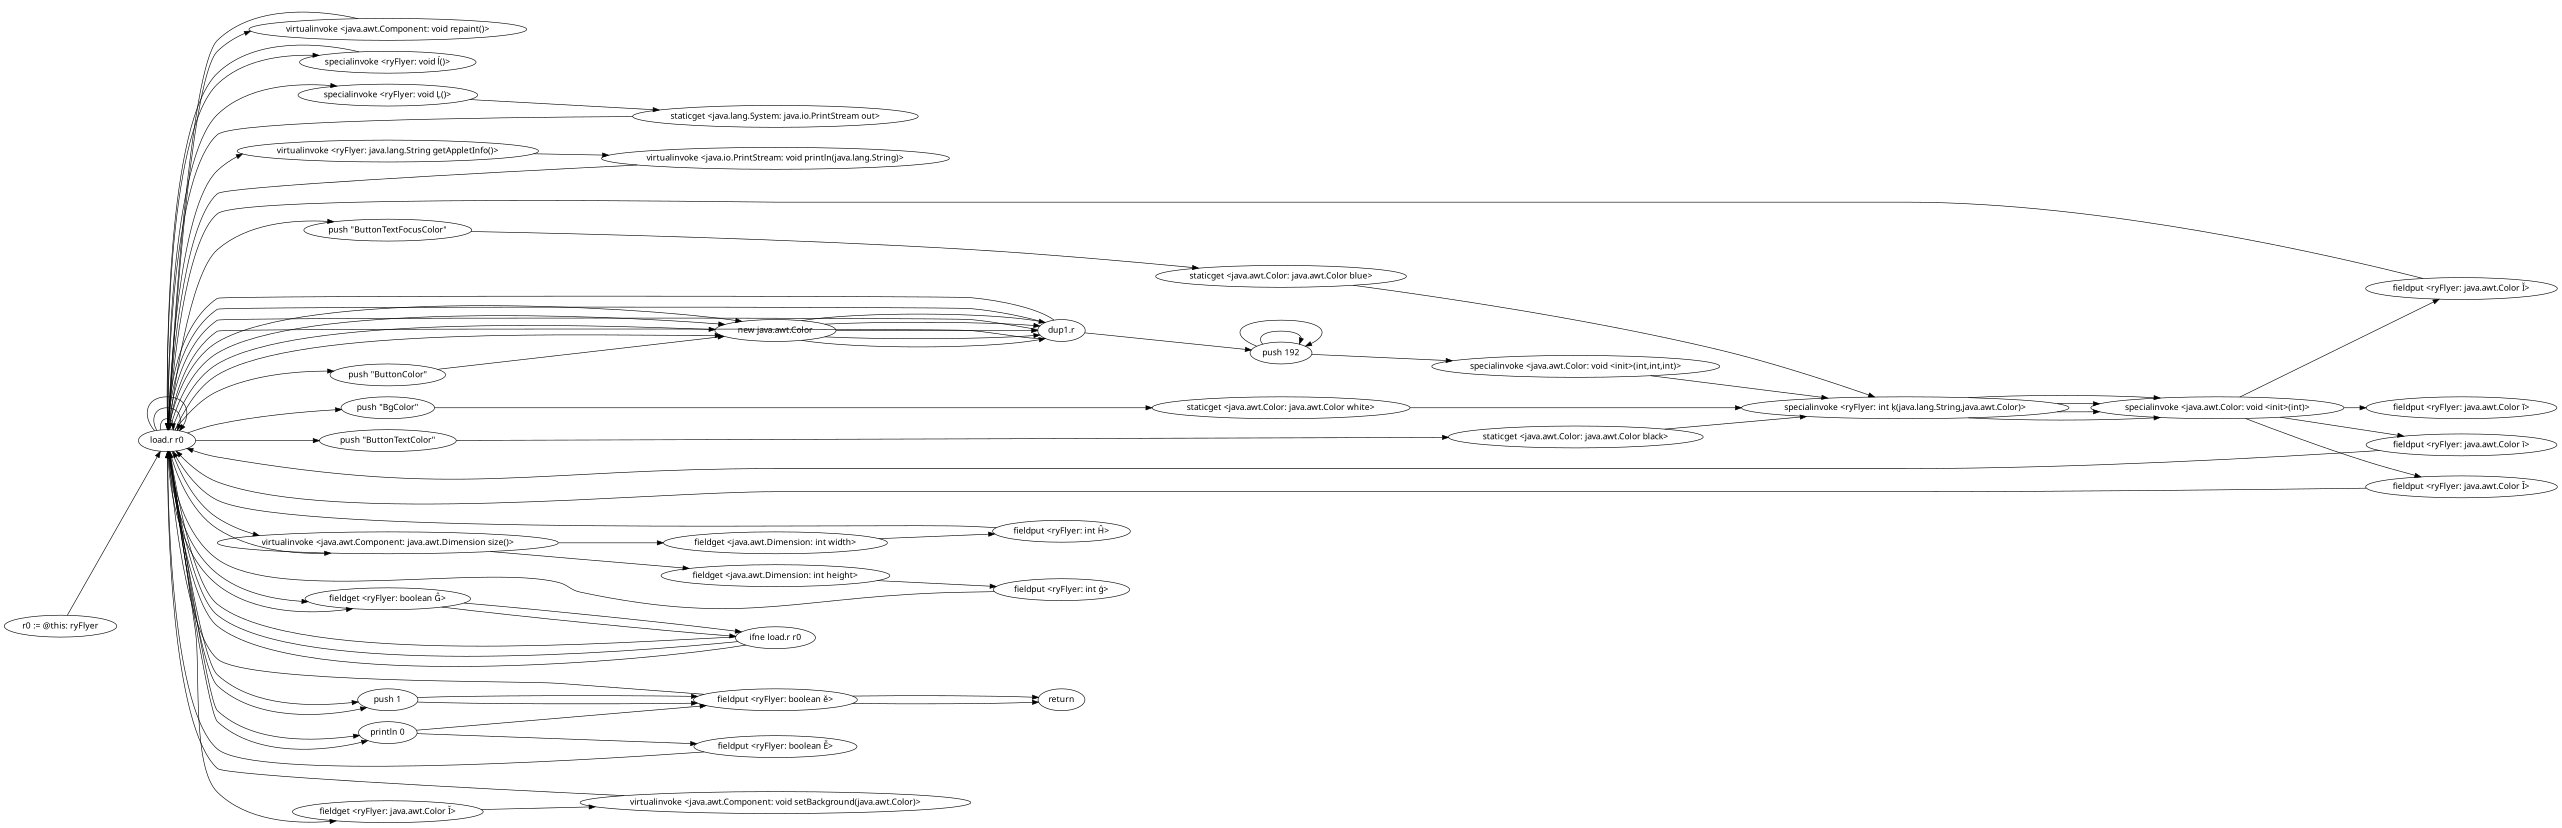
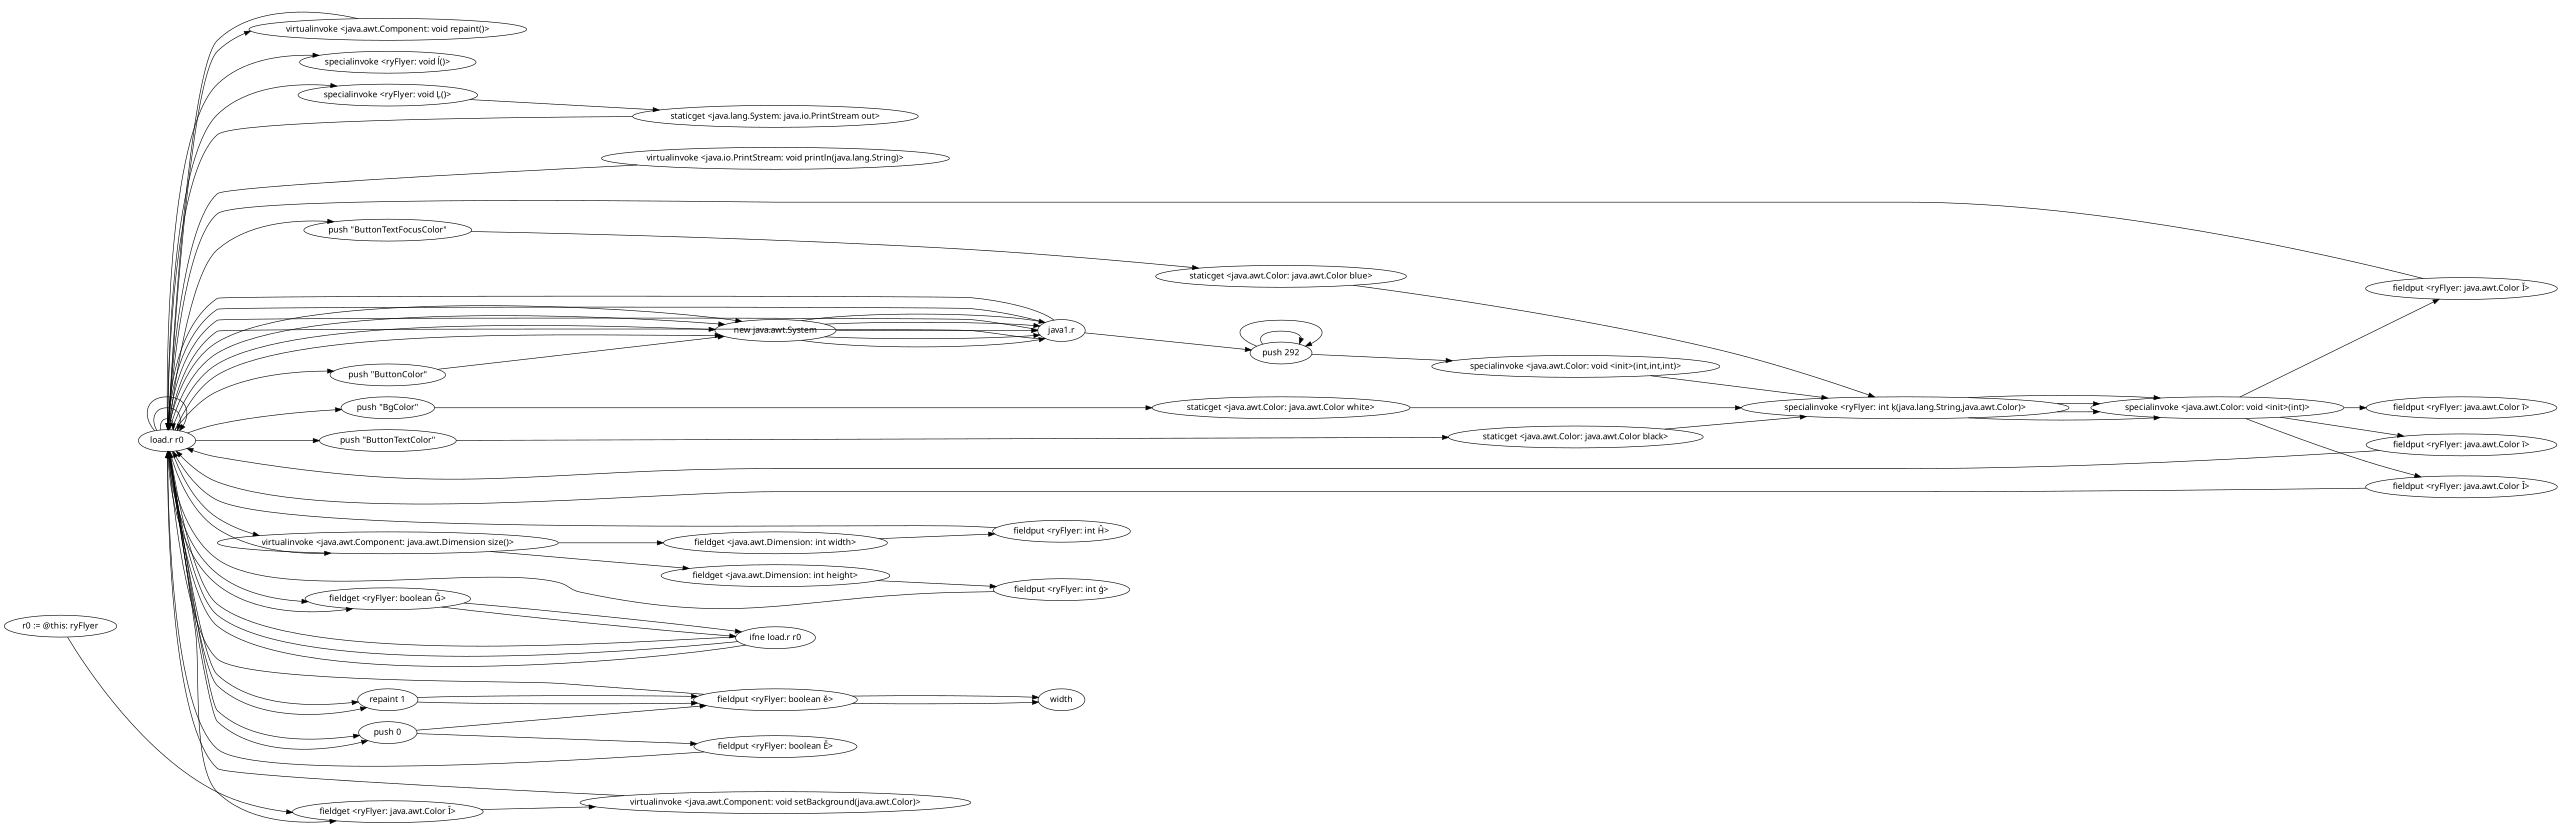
edge "specialinvoke <ryFlyer: void ĺ()>" -> "load.r r0": removed
node "virtualinvoke <ryFlyer: java.lang.String getAppletInfo()>": removed
node "new java.awt.Color": label "new java.awt.Color" -> "new java.awt.System"
node "dup1.r": label "dup1.r" -> "java1.r"
node "push 192": label "push 192" -> "push 292"
edge "r0 := @this: ryFlyer" -> "load.r r0": now "r0 := @this: ryFlyer" -> "fieldget <ryFlyer: java.awt.Color Ĭ>"
node "push 1": label "push 1" -> "repaint 1"
node "return": label "return" -> "width"
node "println 0": label "println 0" -> "push 0"
